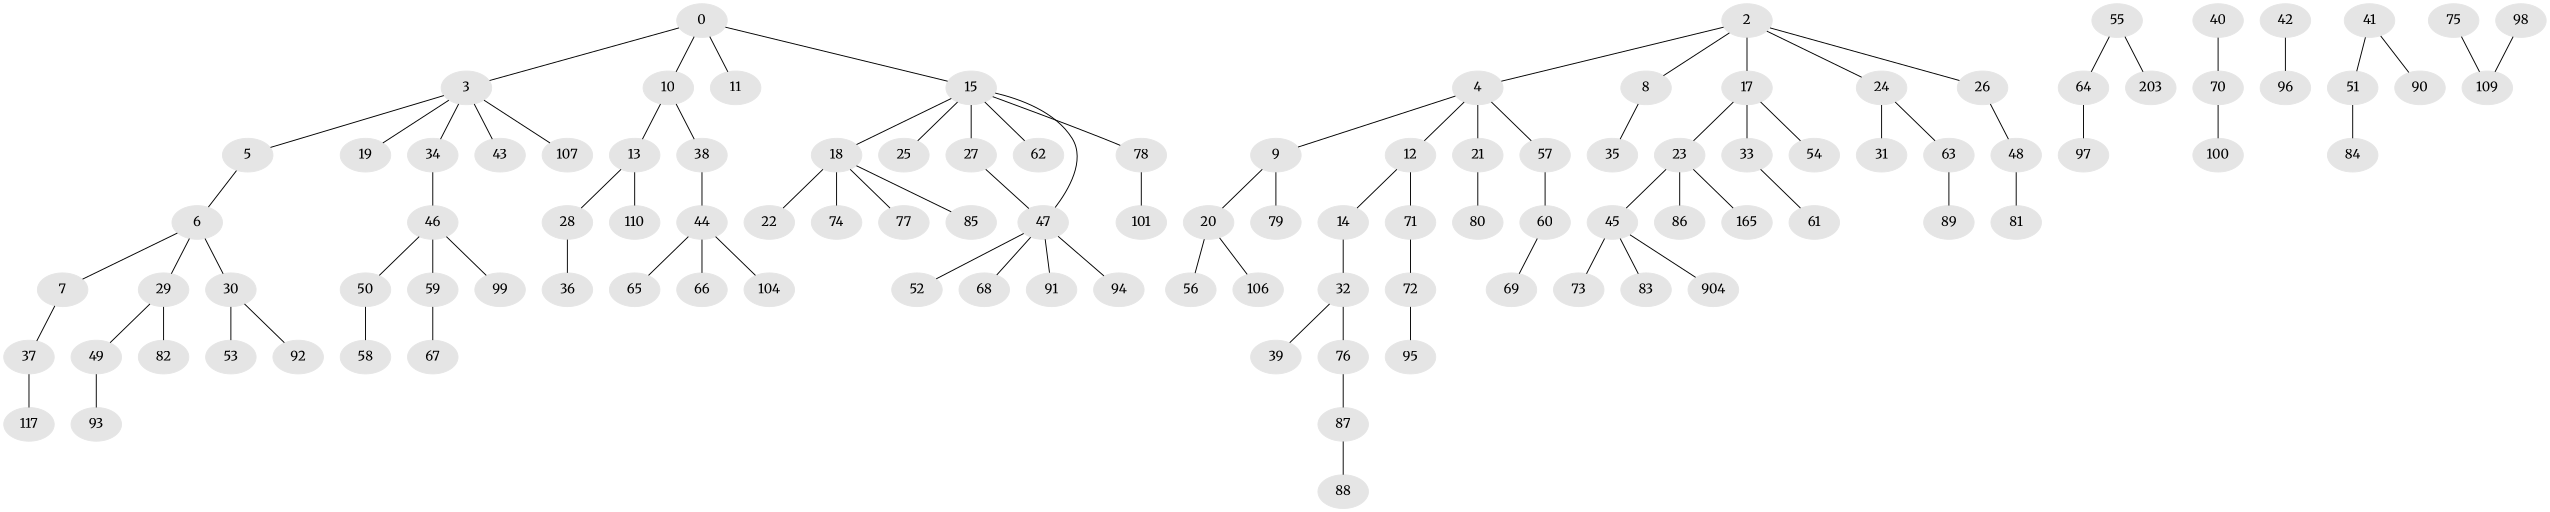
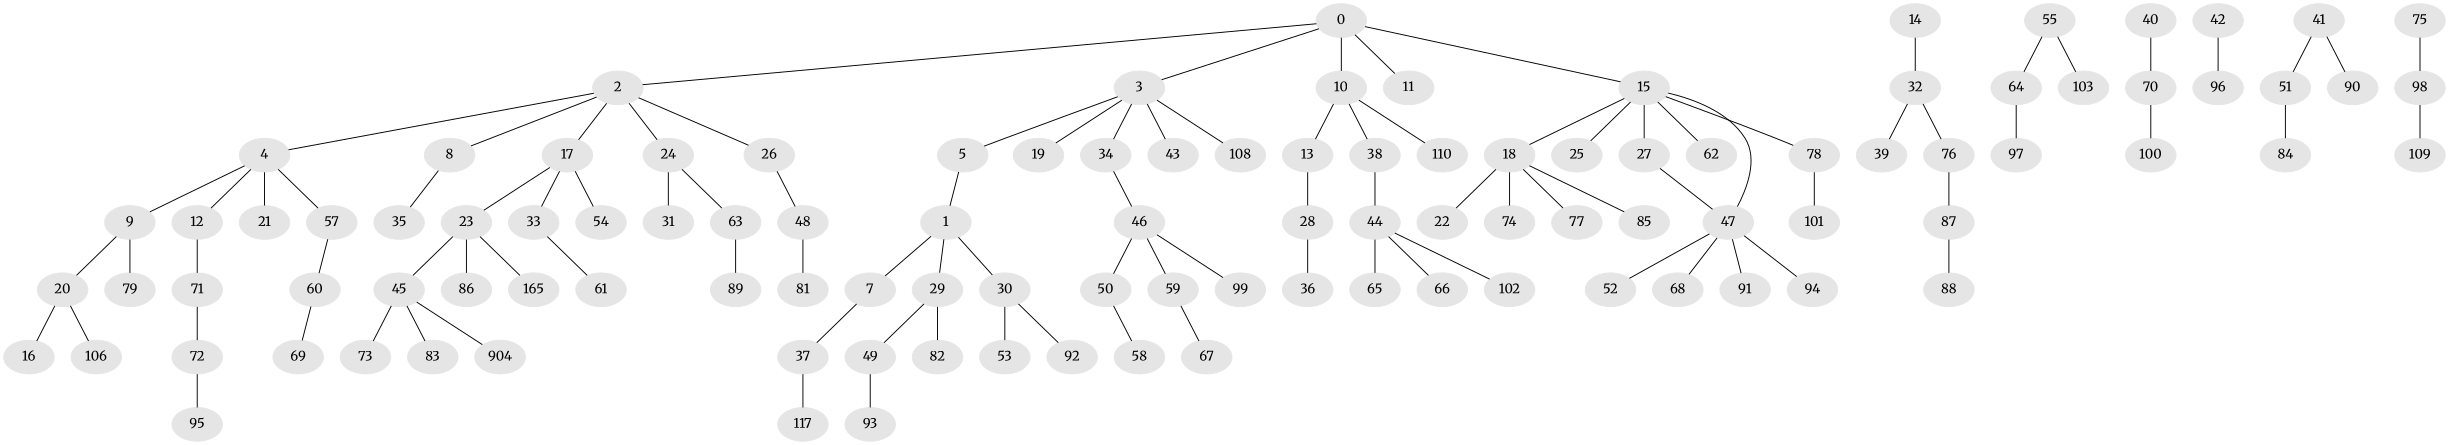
edge "0" -- "2": added
edge "75" -- "109": now "75" -- "98"
node "203": label "203" -> "103"
node "107": label "107" -> "108"
edge "13" -- "110": now "10" -- "110"
edge "12" -- "14": removed
node "6": label "6" -> "1"
node "80": removed
node "104": label "104" -> "102"
node "56": label "56" -> "16"
